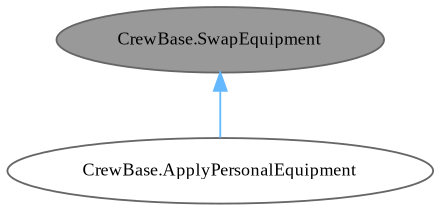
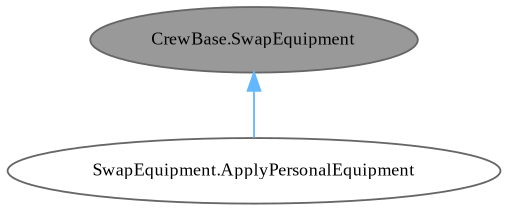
node "CrewBase.ApplyPersonalEquipment": label "CrewBase.ApplyPersonalEquipment" -> "SwapEquipment.ApplyPersonalEquipment"
